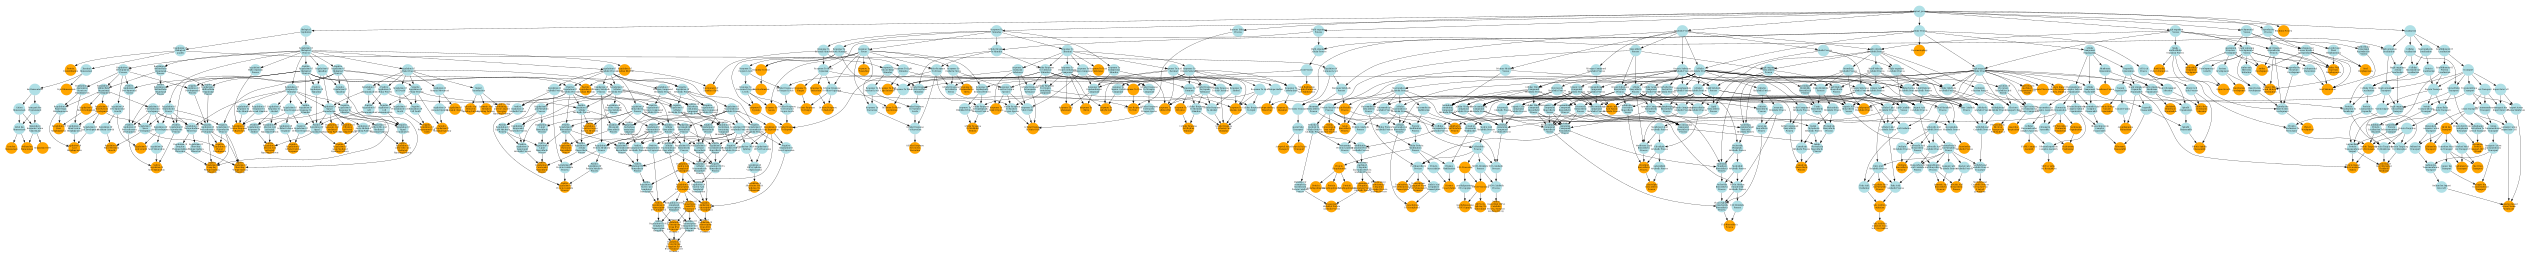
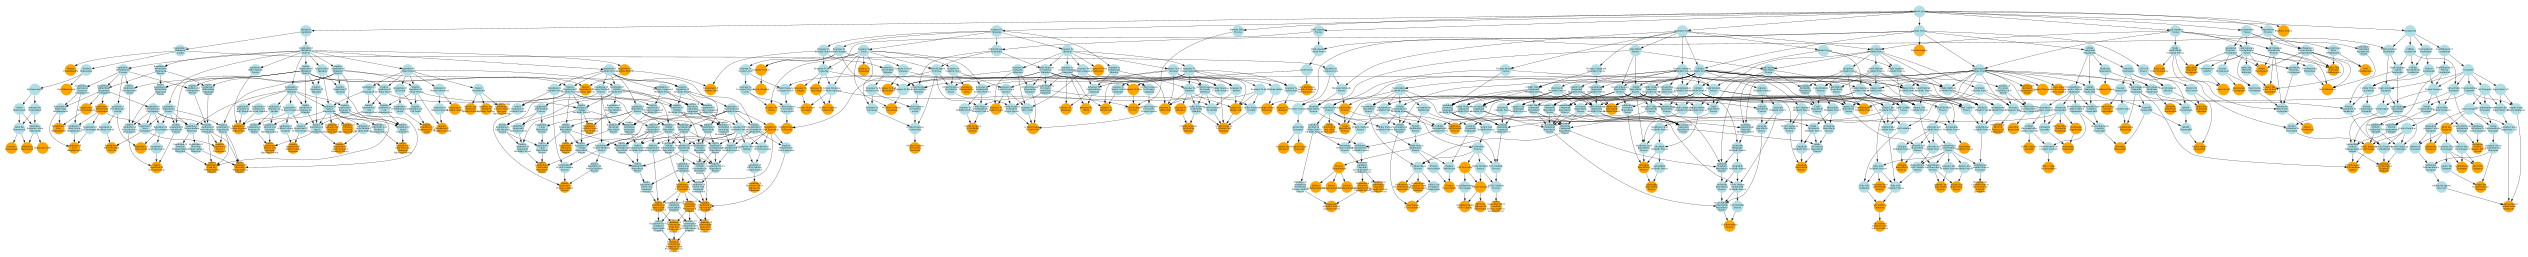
node "Response To Hypoxia": removed
node "Regulation Of Nucleic Acid templated Transcription": fillcolor orange -> powderblue
